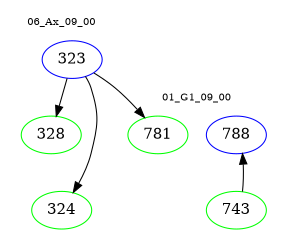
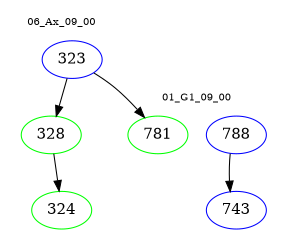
edge "323" -> "324": now "328" -> "324"
edge "743" -> "788": reversed
node "743": color green -> blue
